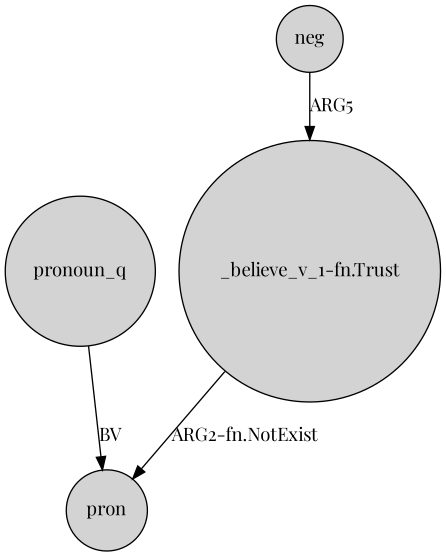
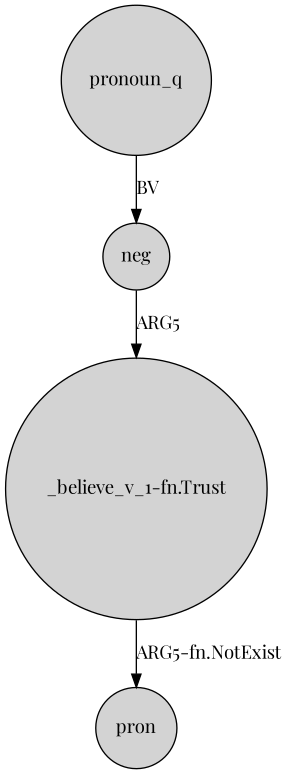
edge "pronoun_q" -> "pron": now "pronoun_q" -> "neg"
edge "_believe_v_1-fn.Trust" -> "pron": label "ARG2-fn.NotExist" -> "ARG5-fn.NotExist"
